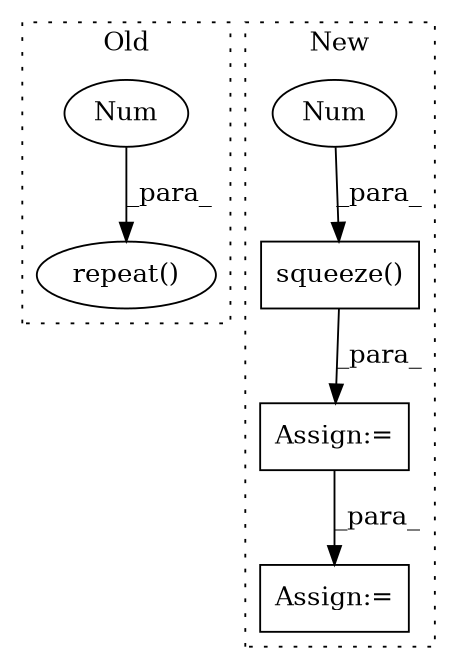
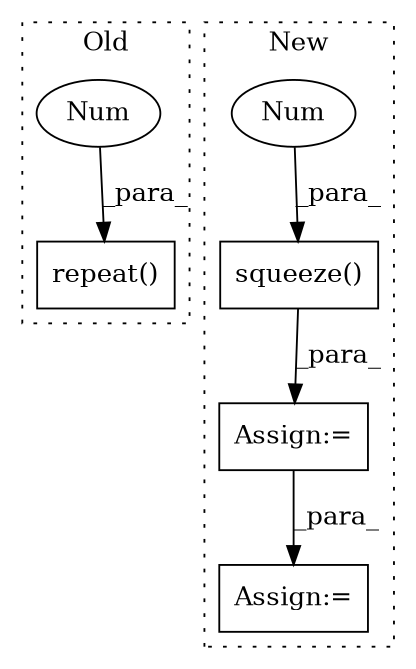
node "repeat()": shape ellipse -> box
